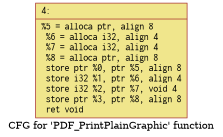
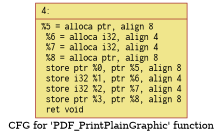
node "4:": text "store i32 %2, ptr %7, void 4" -> "store i32 %2, ptr %7, align 4"
